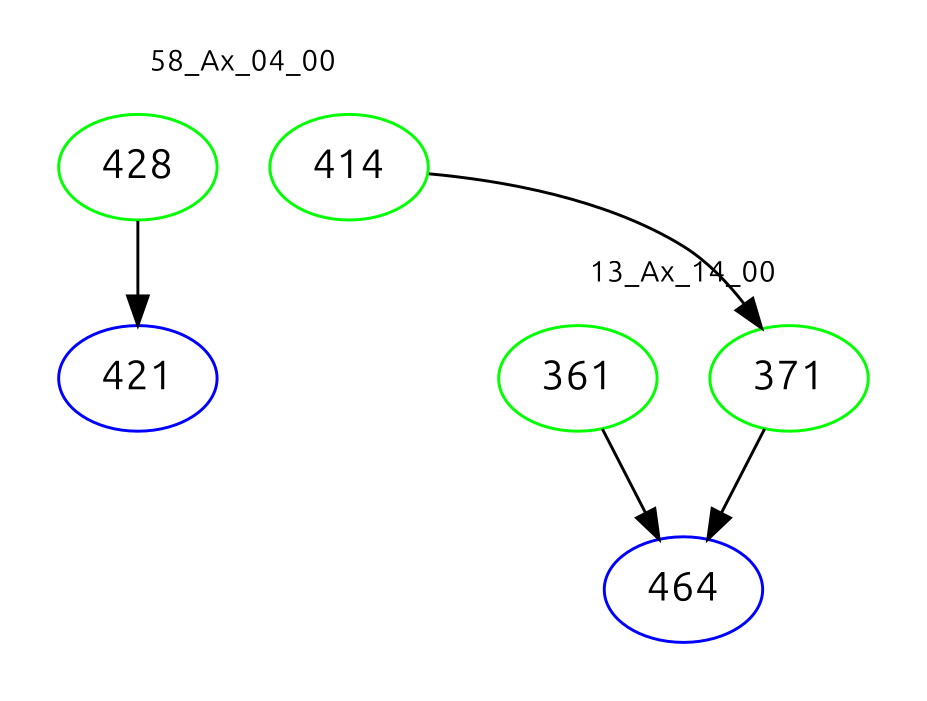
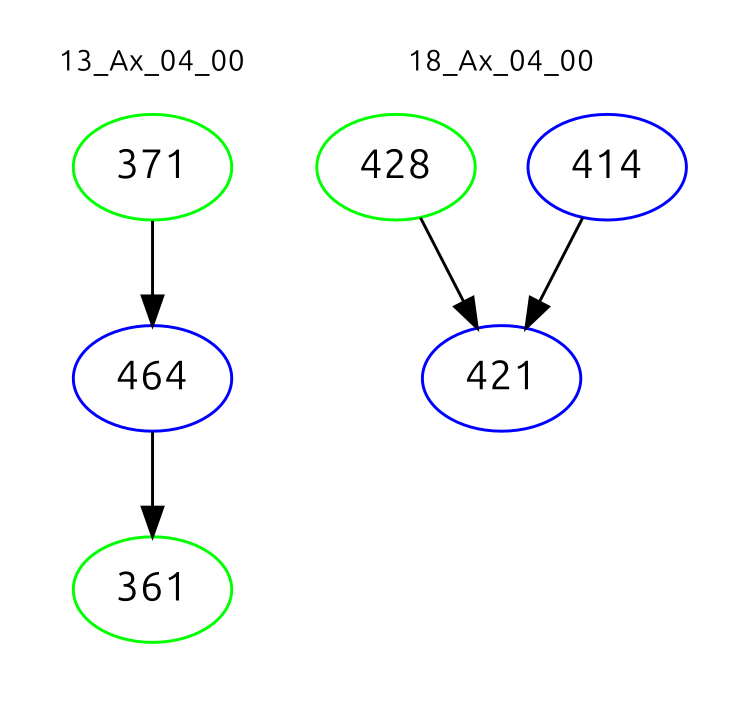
cluster "58_Ax_04_00": label "58_Ax_04_00" -> "18_Ax_04_00"
node "414": color green -> blue
edge "414" -> "371": now "414" -> "421"
cluster "13_Ax_14_00": label "13_Ax_14_00" -> "13_Ax_04_00"
edge "361" -> "464": reversed
